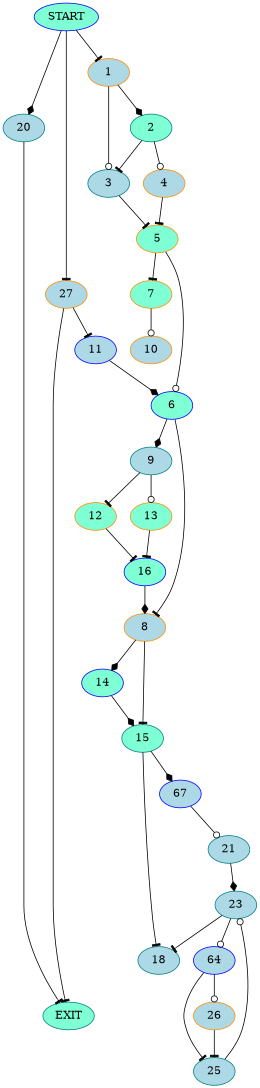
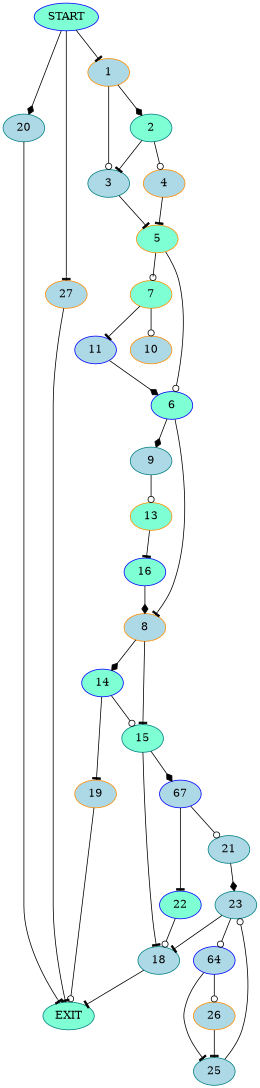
edge "5" -> "7": arrowhead tee -> odot
edge "27" -> "11": now "7" -> "11"
node "12": removed
edge "14" -> "15": arrowhead diamond -> odot
node "19": added
node "22": added
edge "18" -> "EXIT": added
